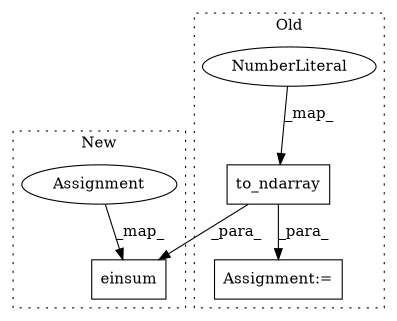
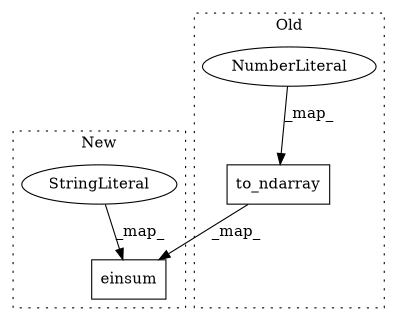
node "Assignment": label "Assignment" -> "StringLiteral"
edge "to_ndarray" -> "einsum": label "_para_" -> "_map_"
node "Assignment:=": removed
